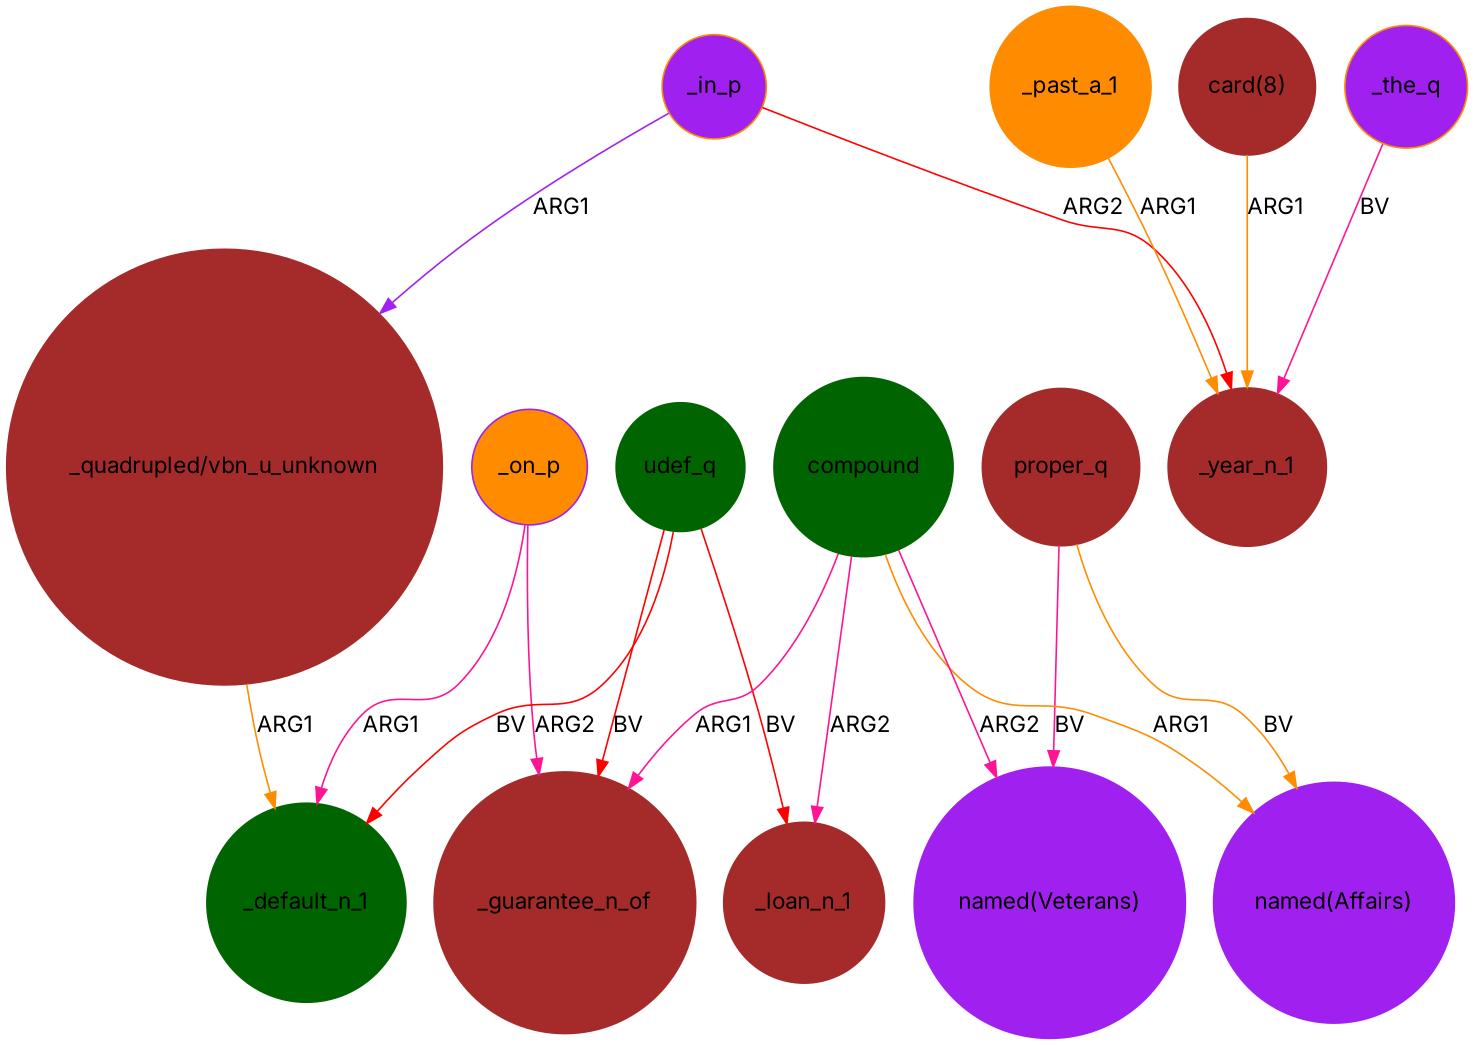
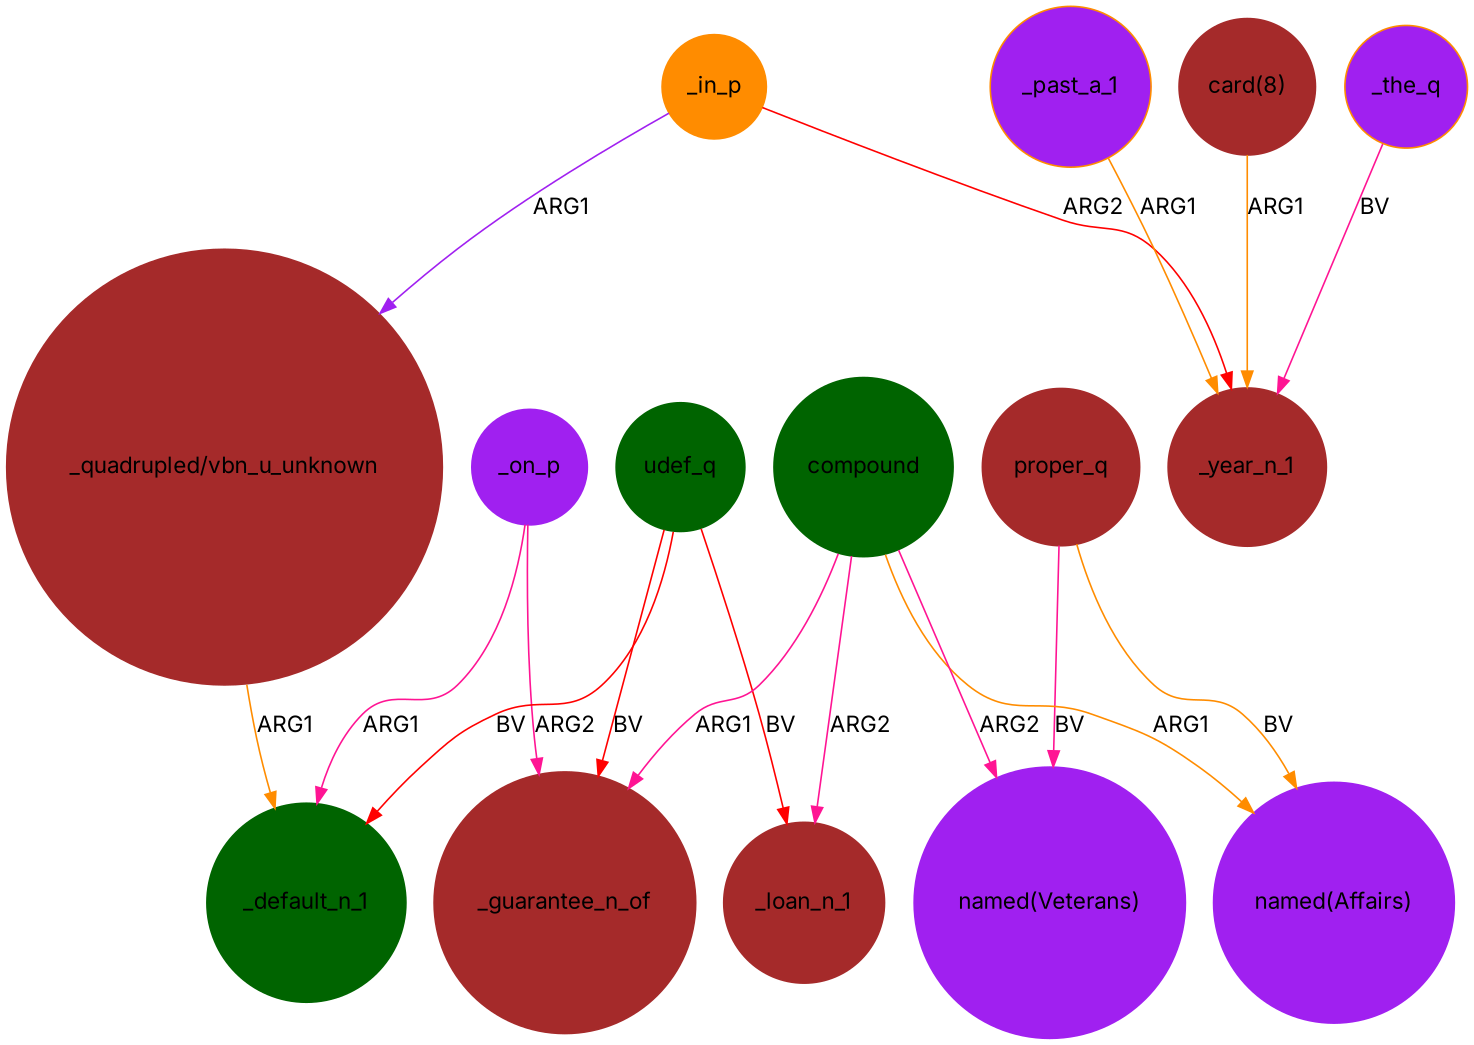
node "_in_p": fillcolor purple -> darkorange
node "_past_a_1": fillcolor darkorange -> purple
node "_on_p": fillcolor darkorange -> purple
